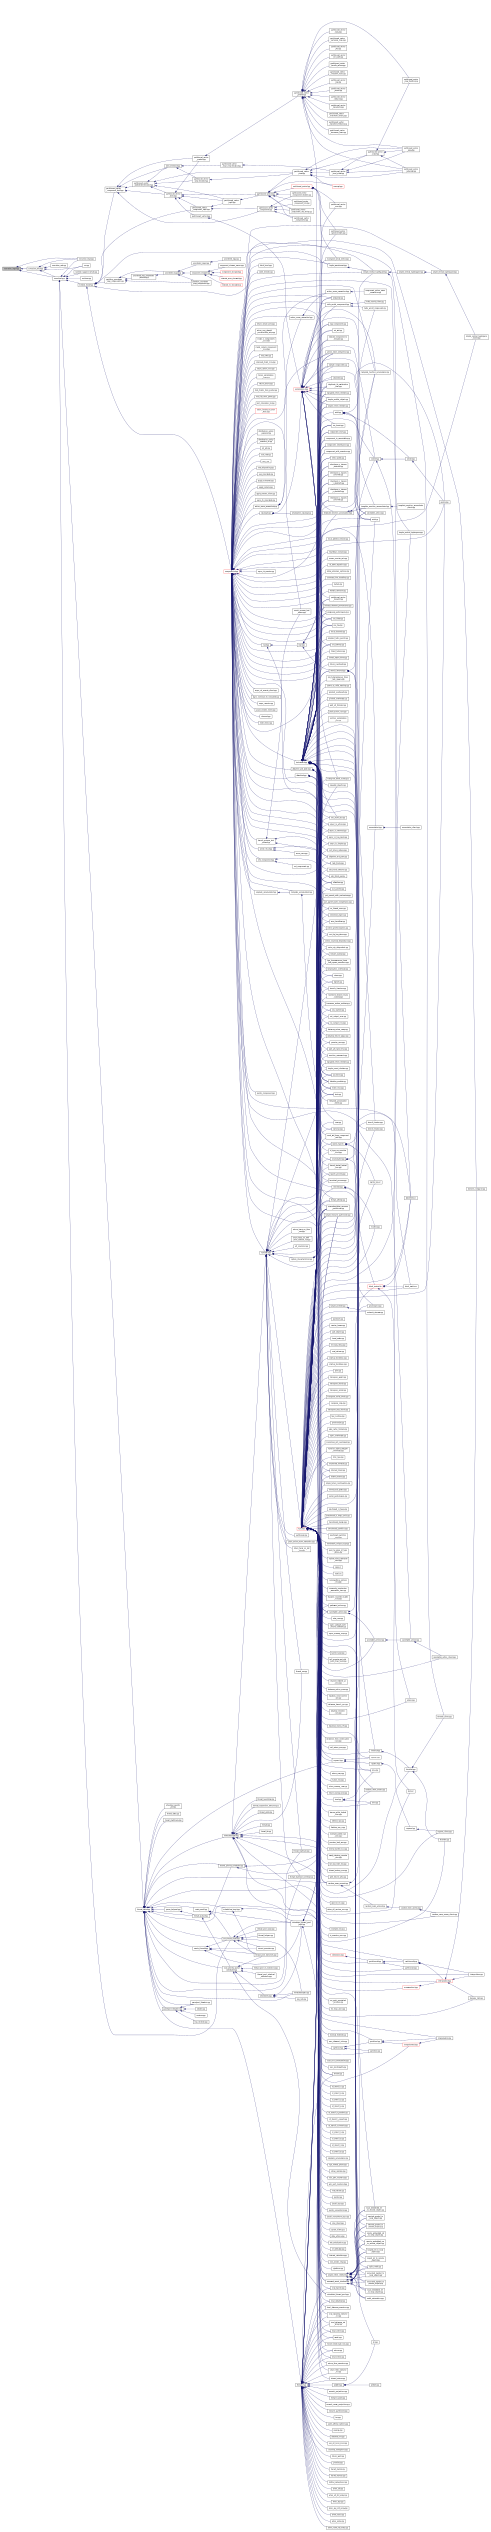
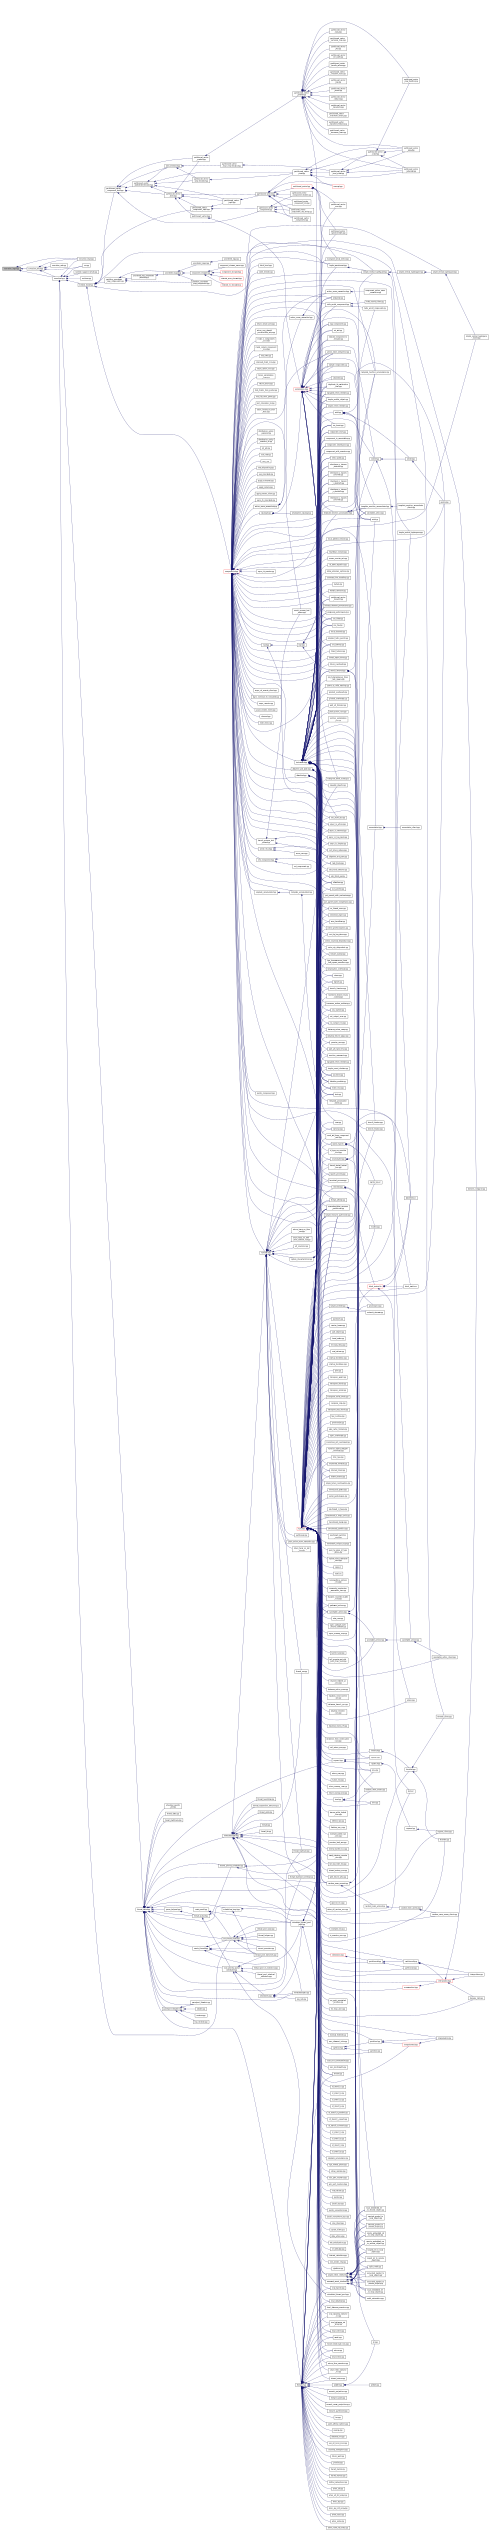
node "action_invoke_no_more _than.cpp": color red -> black
edge "tuples_warehouse.hpp" -> "hpx.hpp": added
